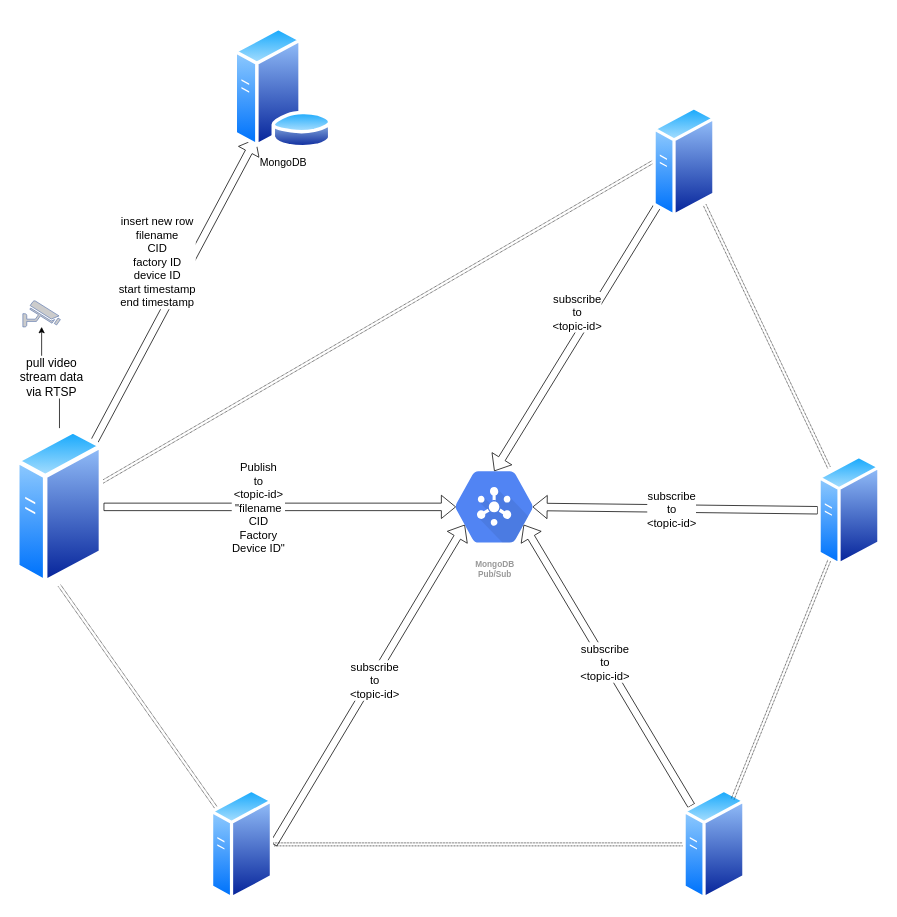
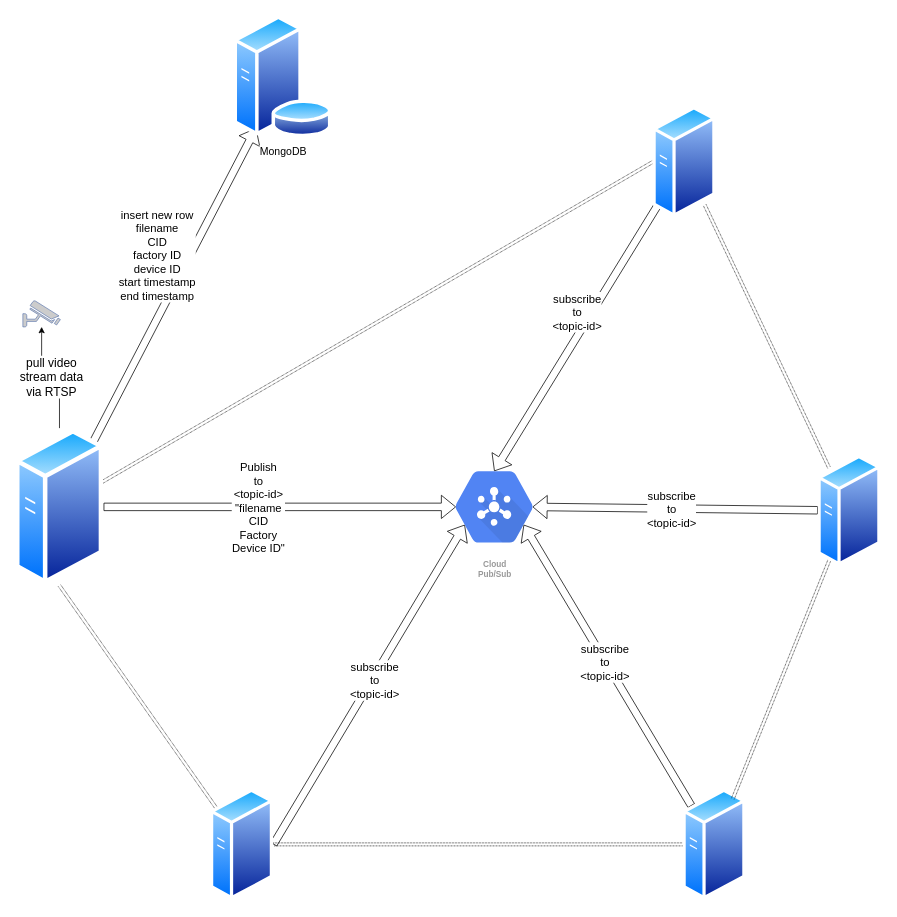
node "MongoDB": moved (283, 88) -> (283, 76)
node "MongoDB Pub/Sub": label "MongoDB Pub/Sub" -> "Cloud Pub/Sub"
